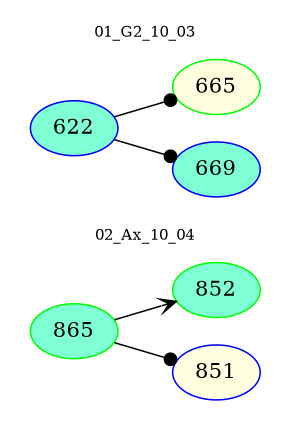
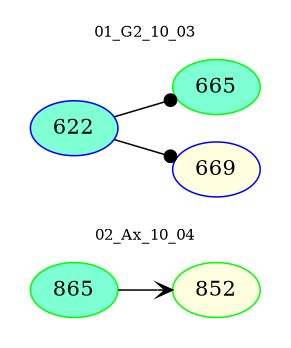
node "665": fillcolor lightyellow -> aquamarine
node "669": fillcolor aquamarine -> lightyellow
node "852": fillcolor aquamarine -> lightyellow
node "851": removed
